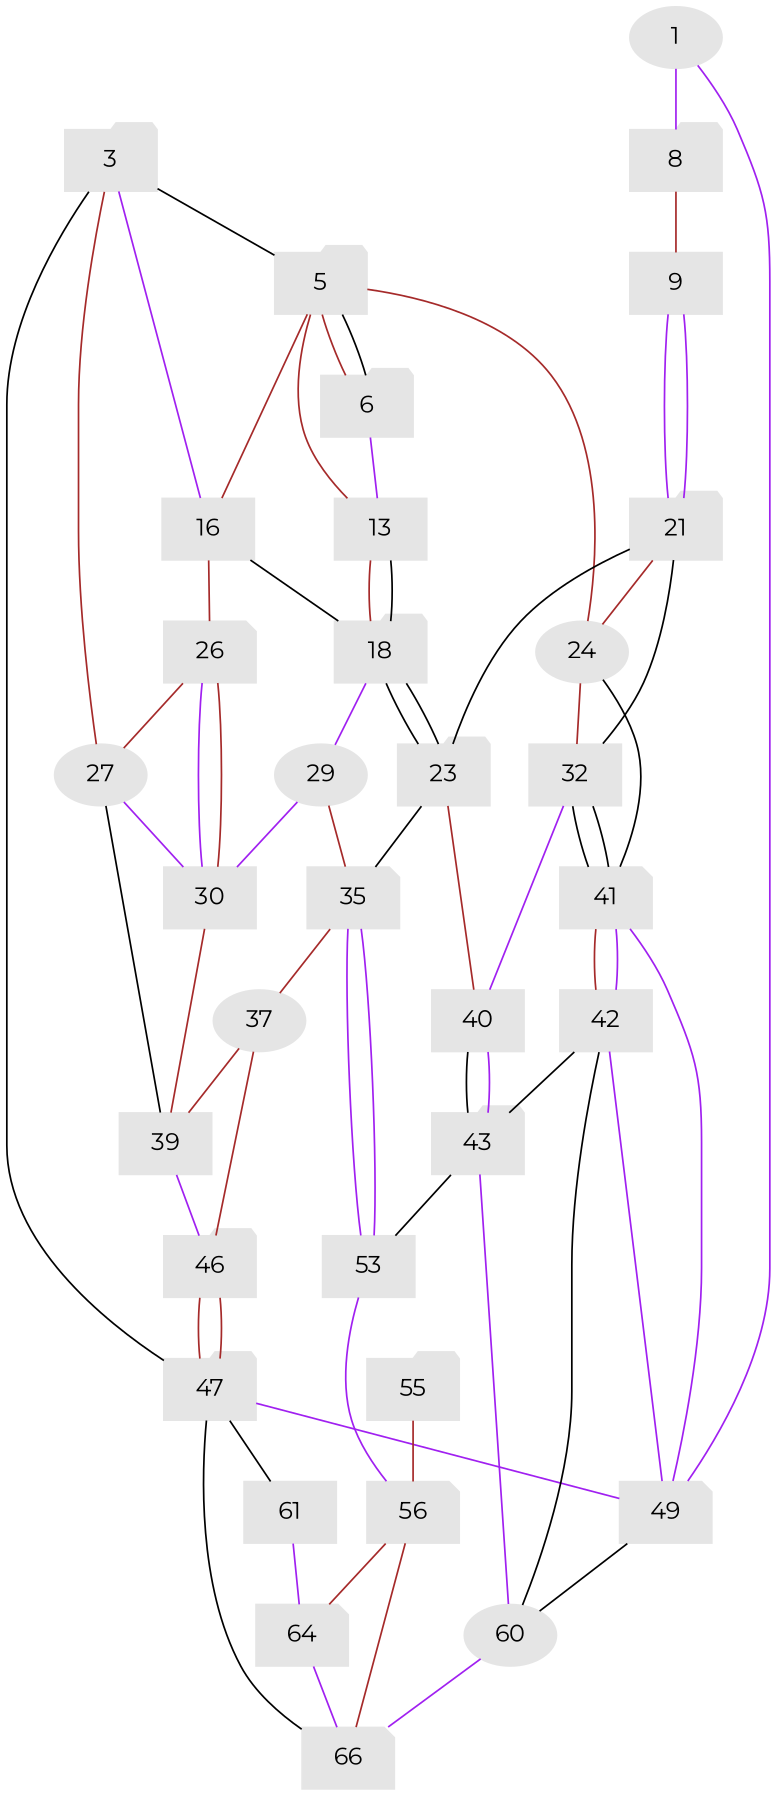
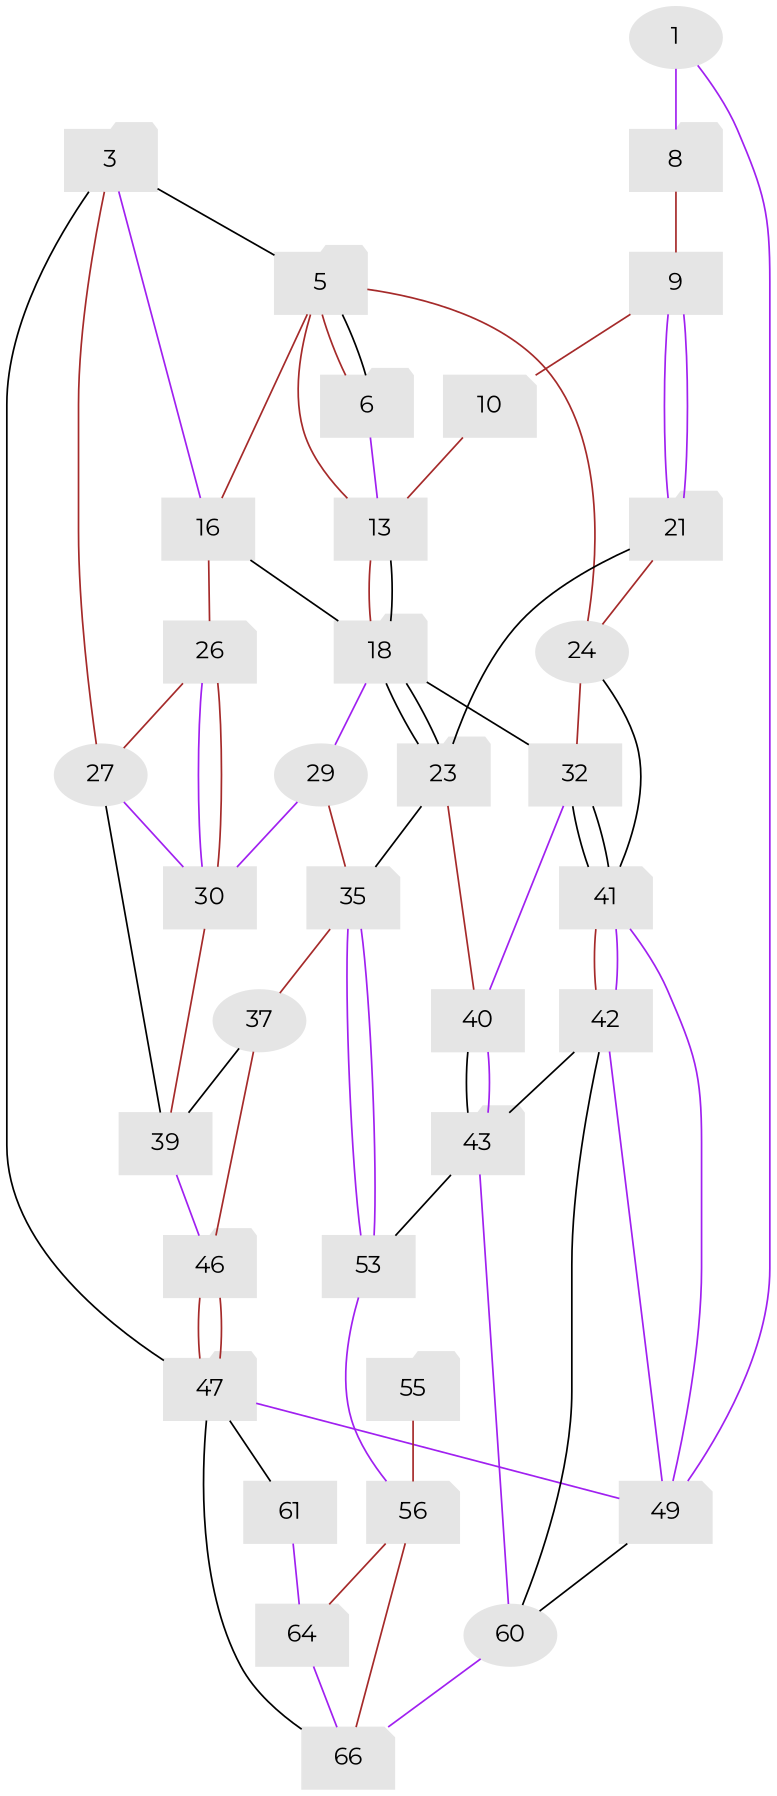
node "10": added
edge "21" -- "32": now "18" -- "32"
edge "37" -- "39": color brown -> black
